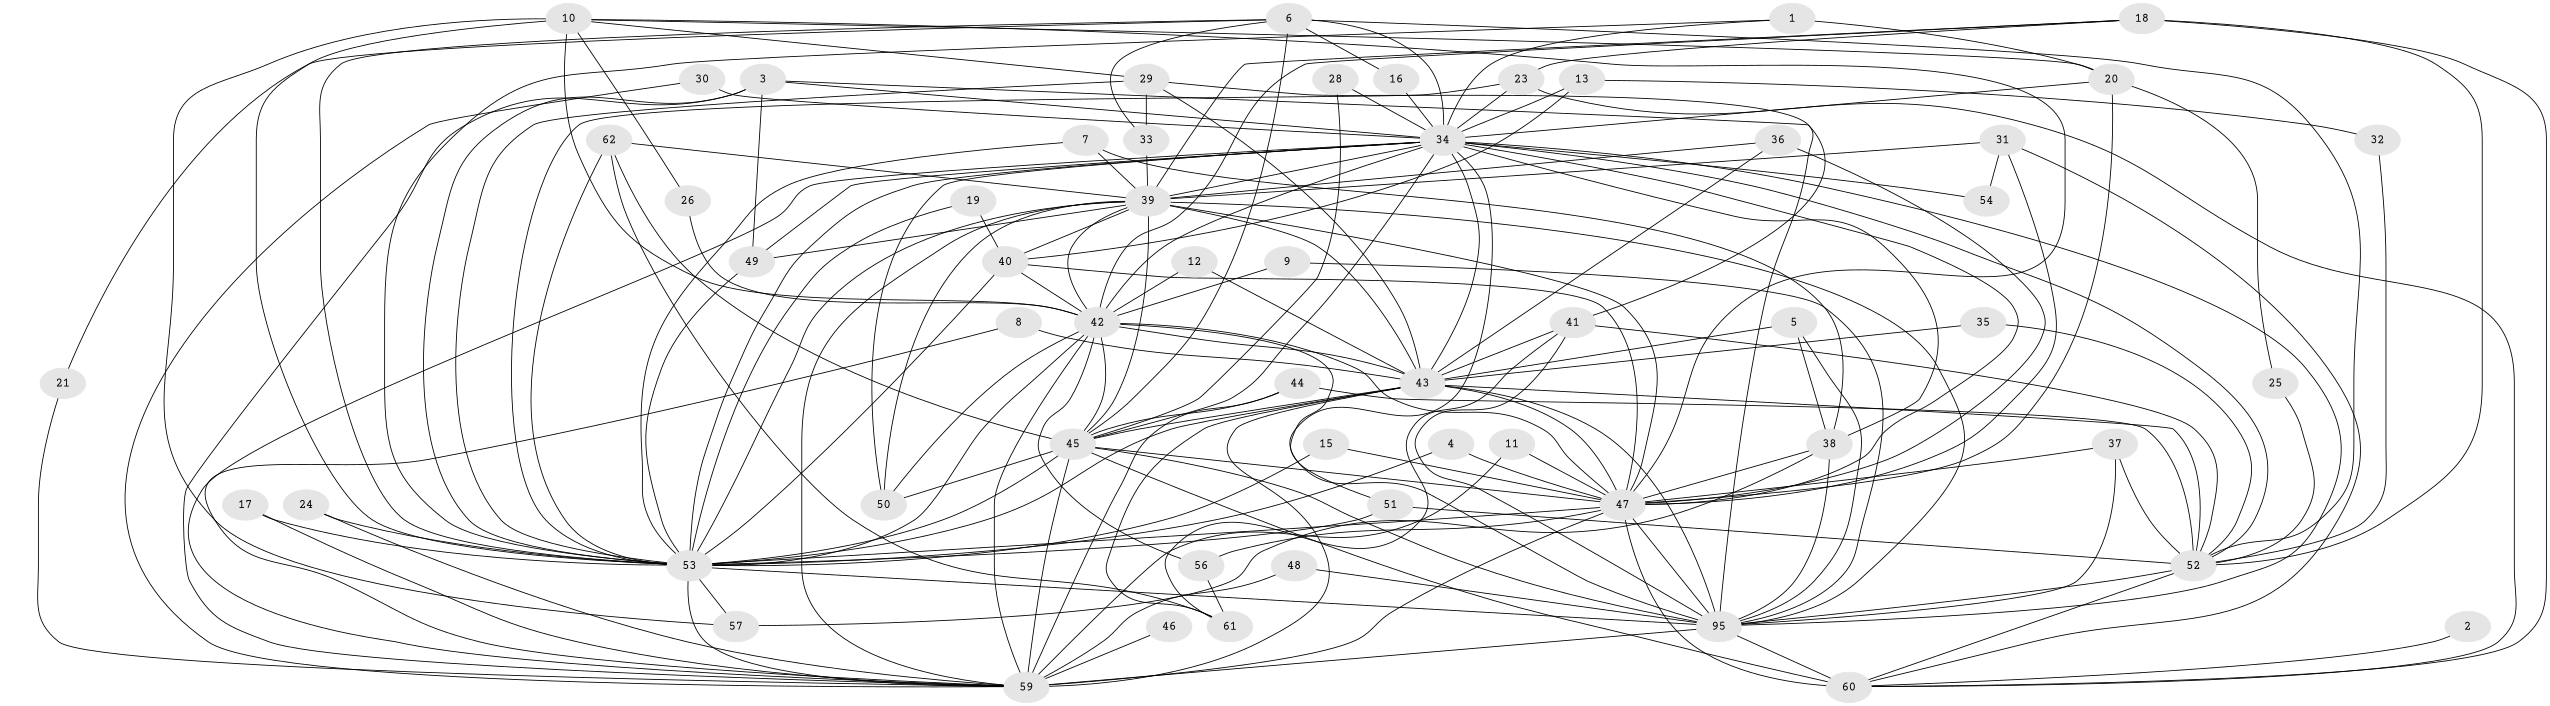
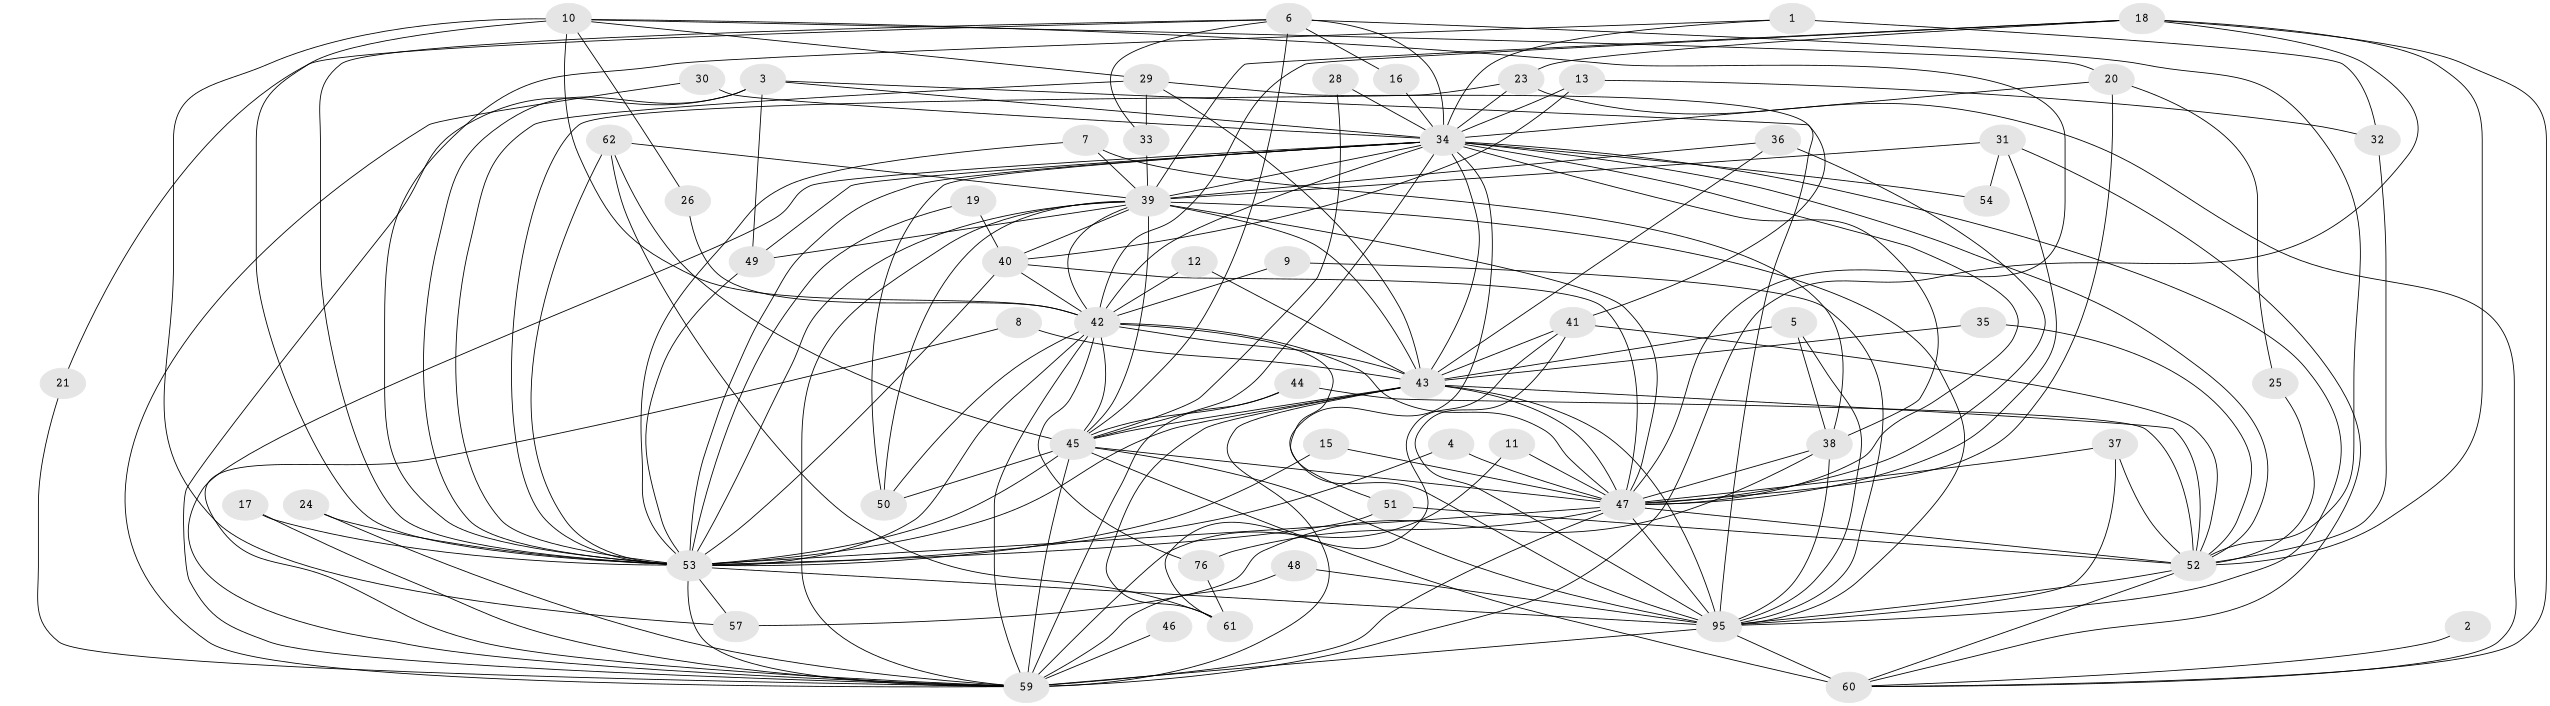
edge "1" -- "20": now "1" -- "32"
edge "18" -- "59": added
node "56": label "56" -> "76"
edge "47" -- "60": now "47" -- "52"
